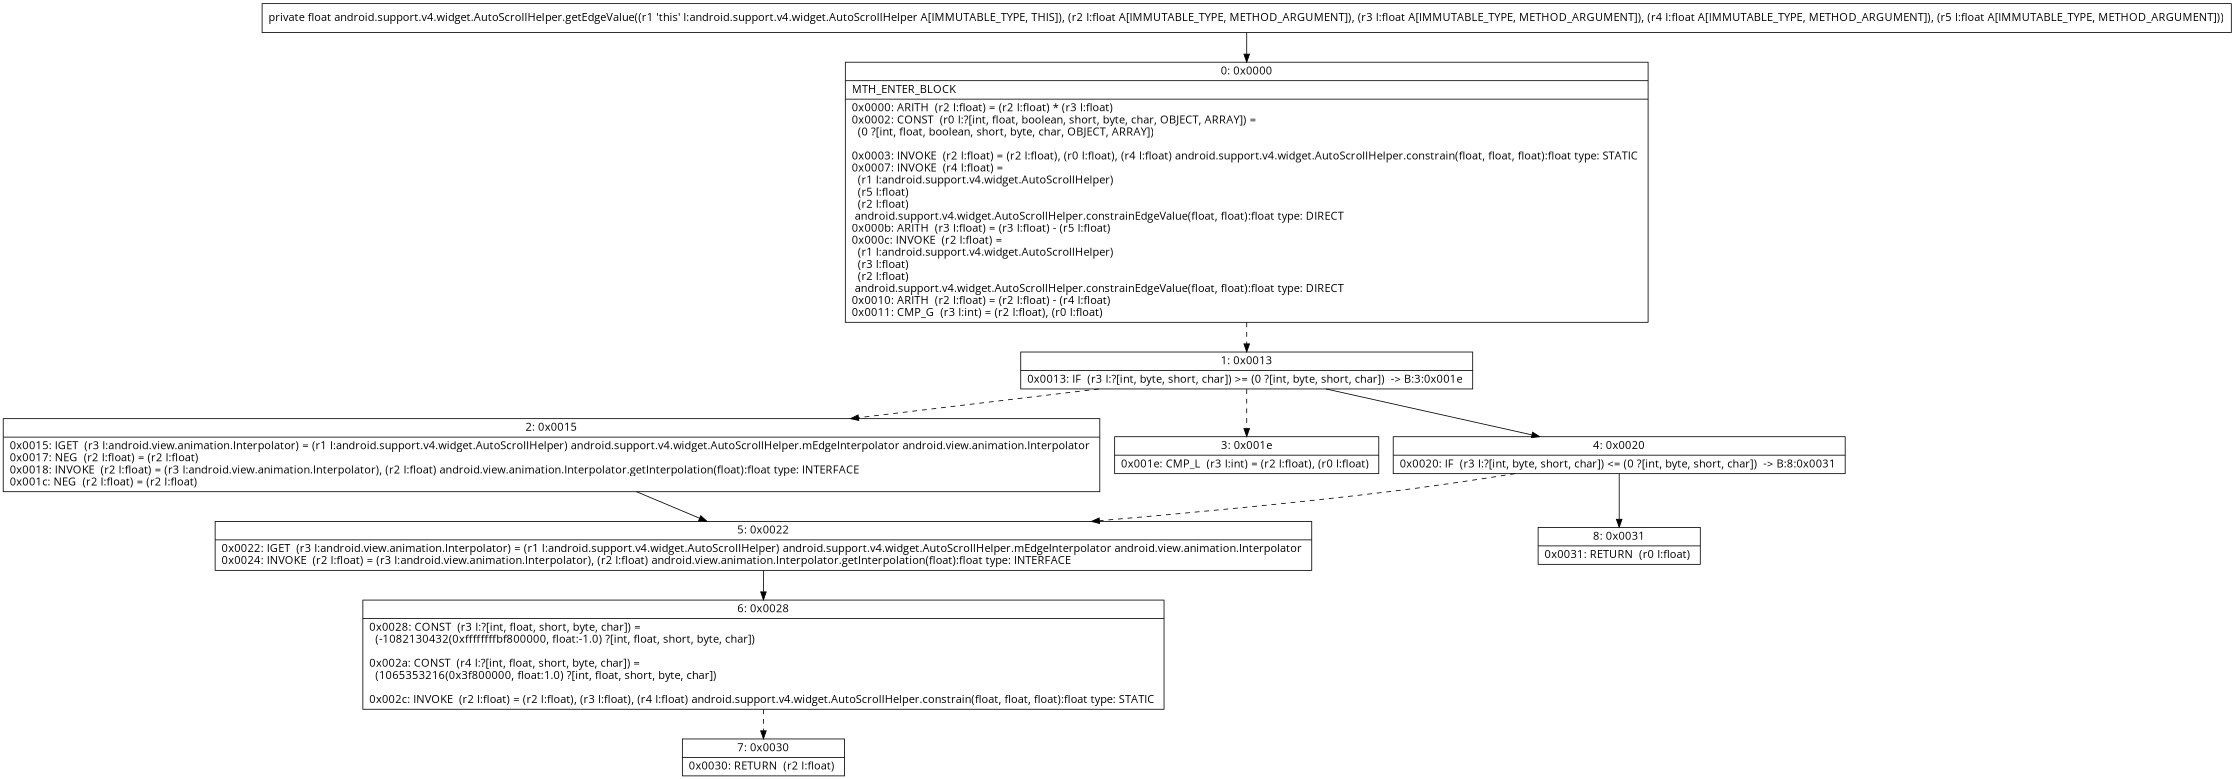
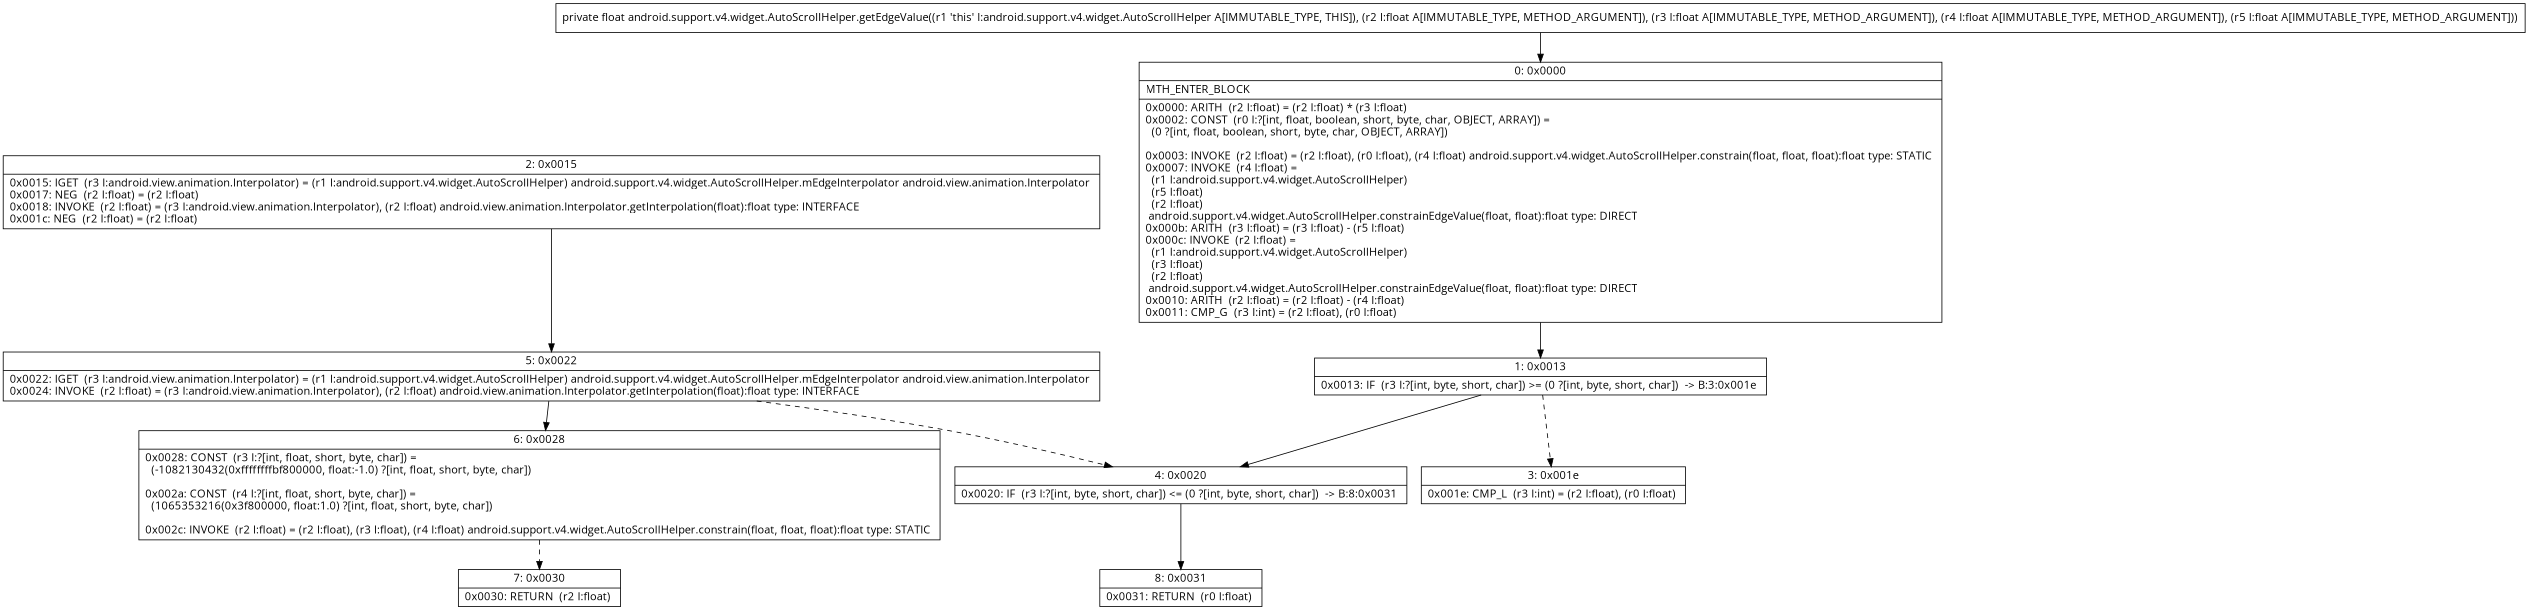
edge "0: 0x0000" -> "1: 0x0013": style dashed -> solid
edge "1: 0x0013" -> "2: 0x0015": removed
edge "4: 0x0020" -> "5: 0x0022": reversed
